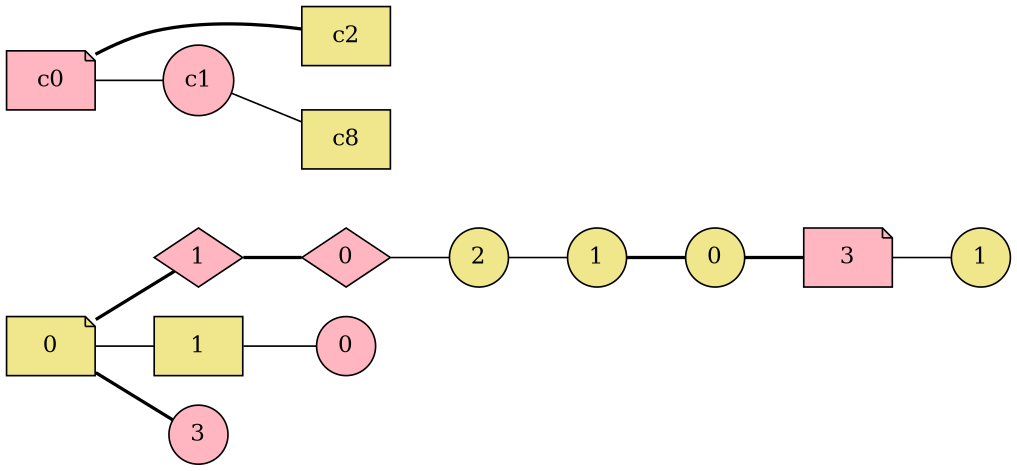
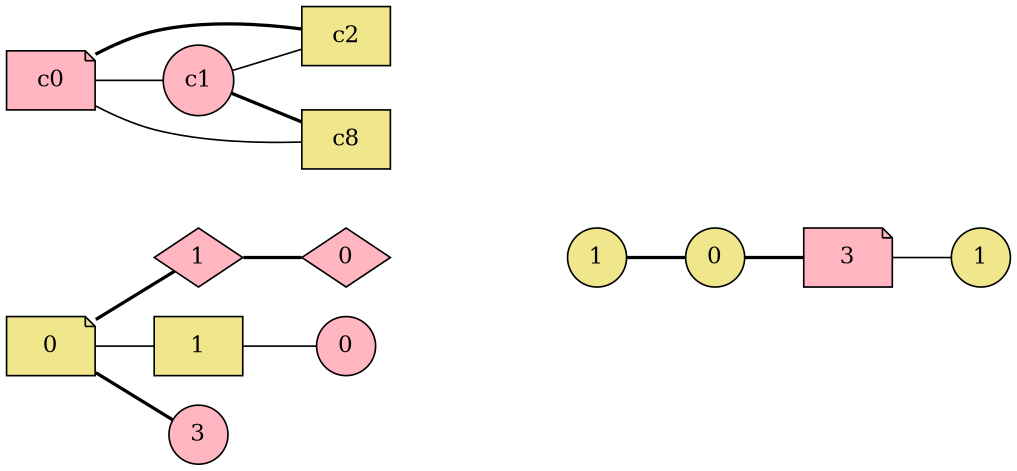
edge "c2" -- "c1": added
edge "c1" -- "c8": style solid -> bold
edge "c0" -- "c8": added
node "2": removed
